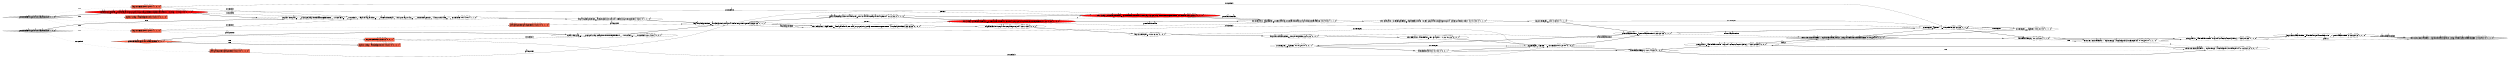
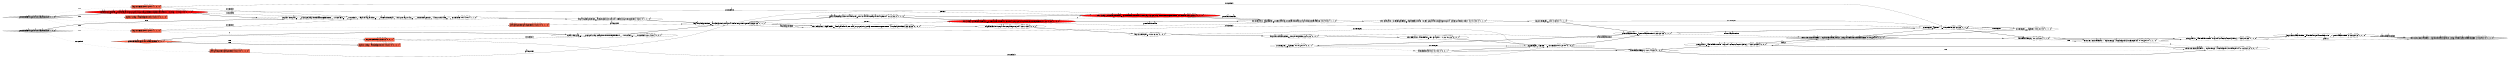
edge "long sourceLimit@@@2@@@['1', '1', '0']" -> "long sourceLimit@@@2@@@['0', '0', '1']": label "sparkContext" -> "0"
edge "currentBytes += f.getLen()@@@16@@@['0', '0', '1']" -> "filteredFiles.add(f)@@@17@@@['0', '0', '1']": style bold -> dashed
